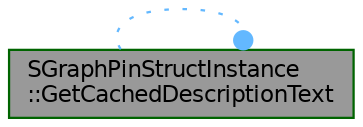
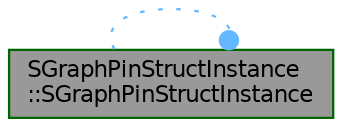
node "SGraphPinStructInstance ::GetCachedDescriptionText": label "SGraphPinStructInstance ::GetCachedDescriptionText" -> "SGraphPinStructInstance ::SGraphPinStructInstance"
